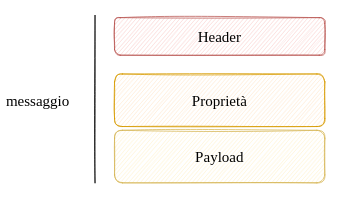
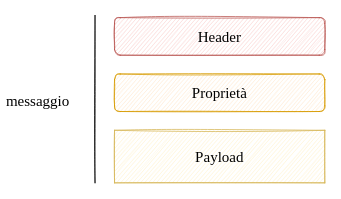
node "Proprietà": size 210x53 -> 210x38
node "Payload": shape rounded rectangle -> rectangle
